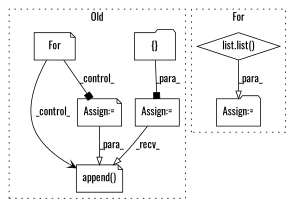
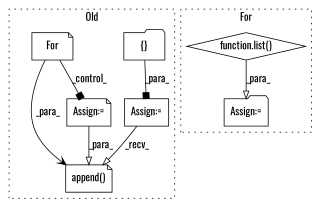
node "list.list()": label "list.list()" -> "function.list()"
edge "For" -> "append()": label "_control_" -> "_para_"
